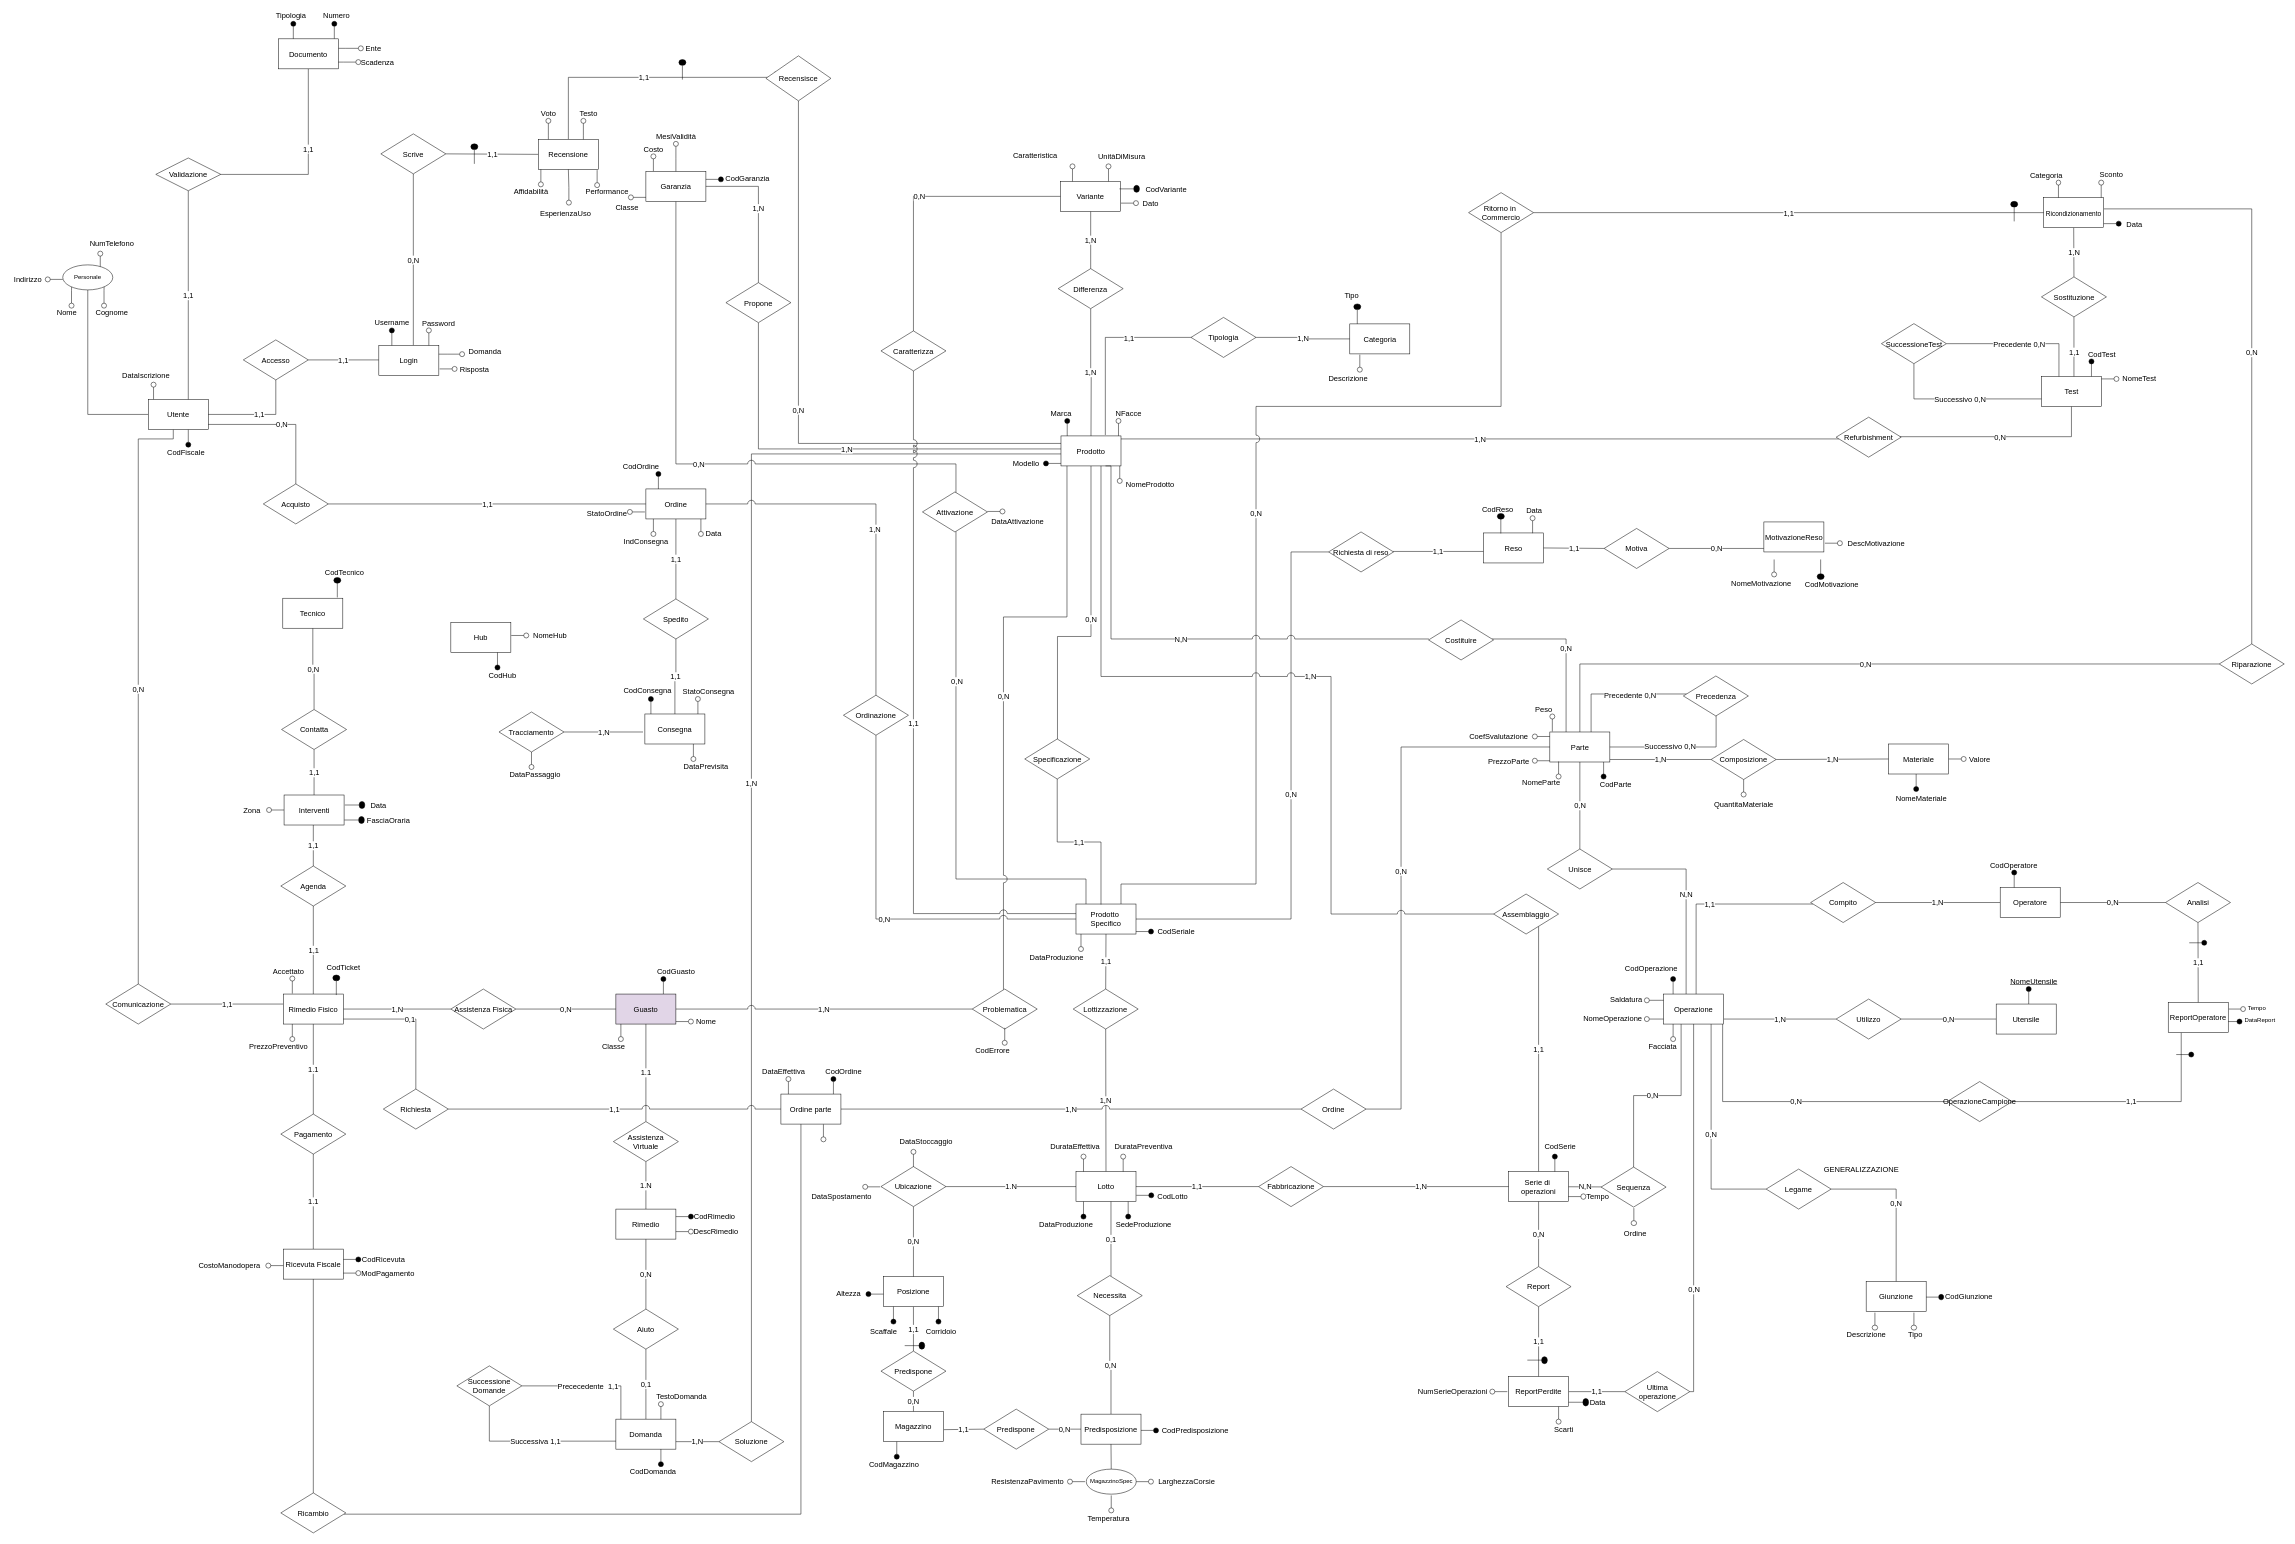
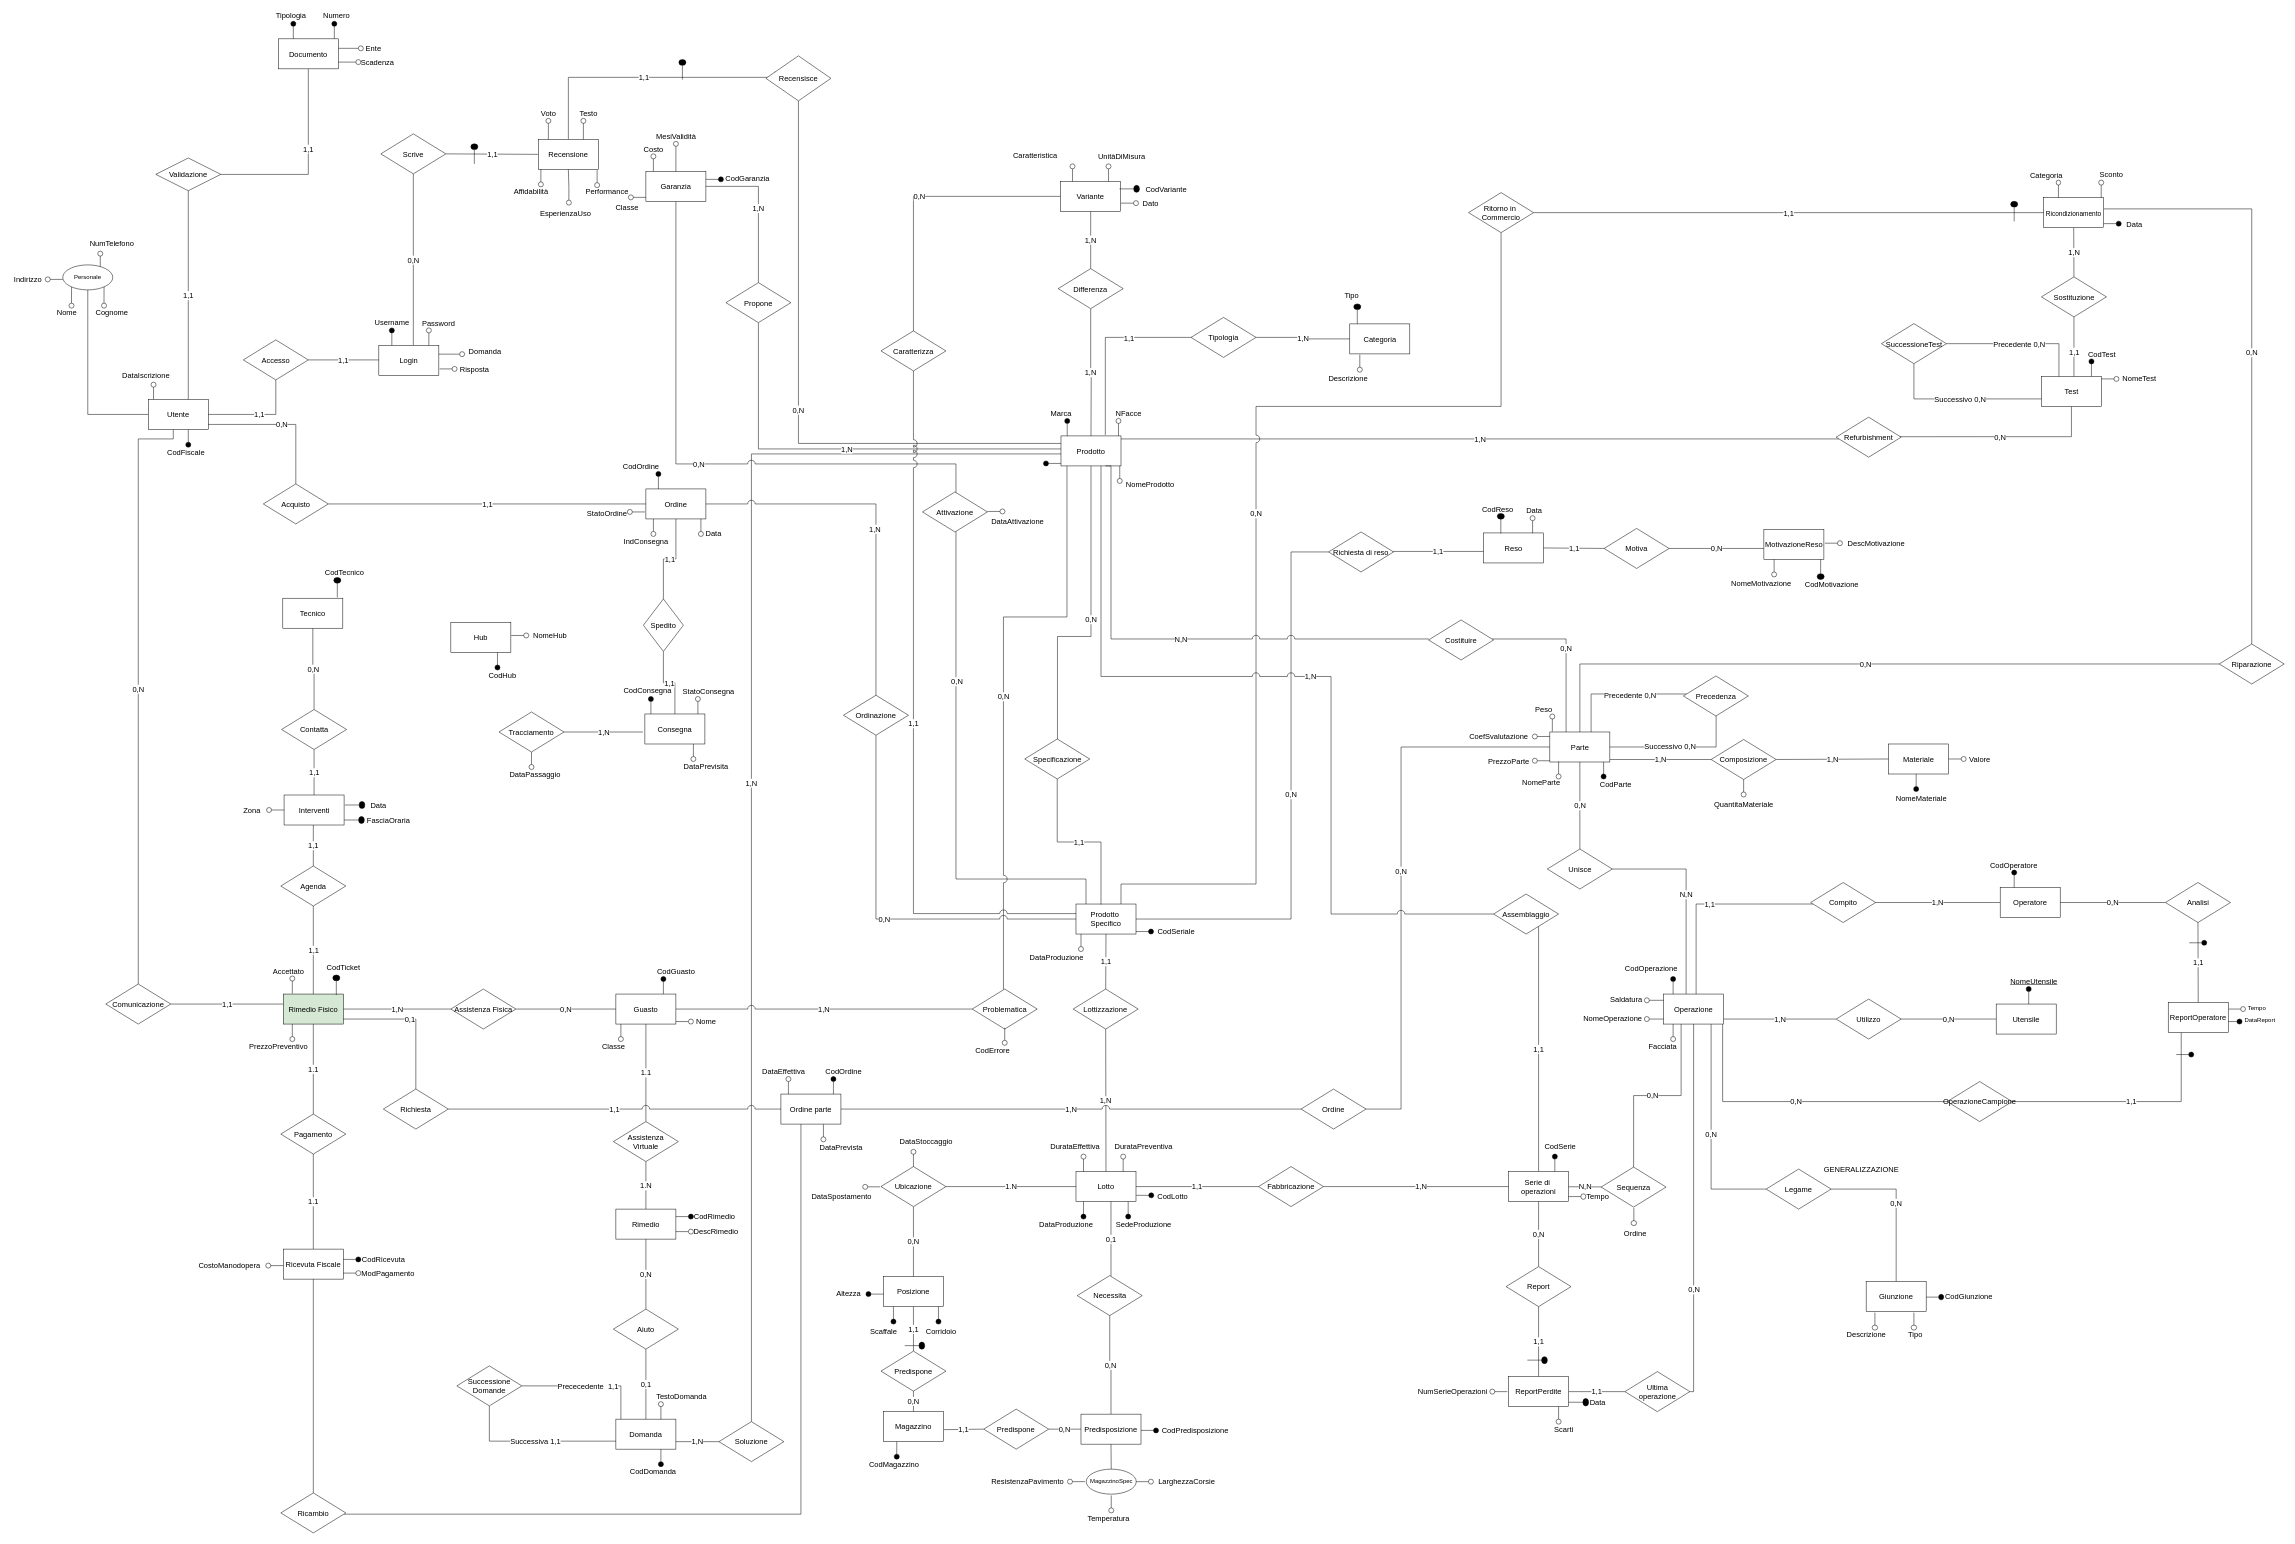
node "Modello": removed
node "MotivazioneReso": moved (1794, 537) -> (1794, 544)
node "Spedito": size 65x40 -> 40x53
node "Rimedio Fisico": fillcolor #ffffff -> #d5e8d4
node "Guasto": fillcolor #e1d5e7 -> #ffffff
node "DataPrevista": added
